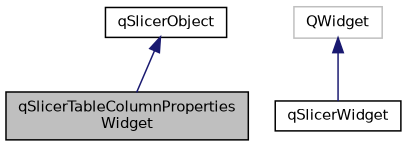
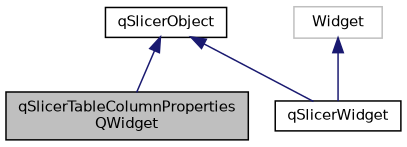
node "QWidget": label "QWidget" -> "Widget"
edge "qSlicerWidget" -> "qSlicerObject": added
node "qSlicerTableColumnProperties Widget": label "qSlicerTableColumnProperties Widget" -> "qSlicerTableColumnProperties QWidget"
